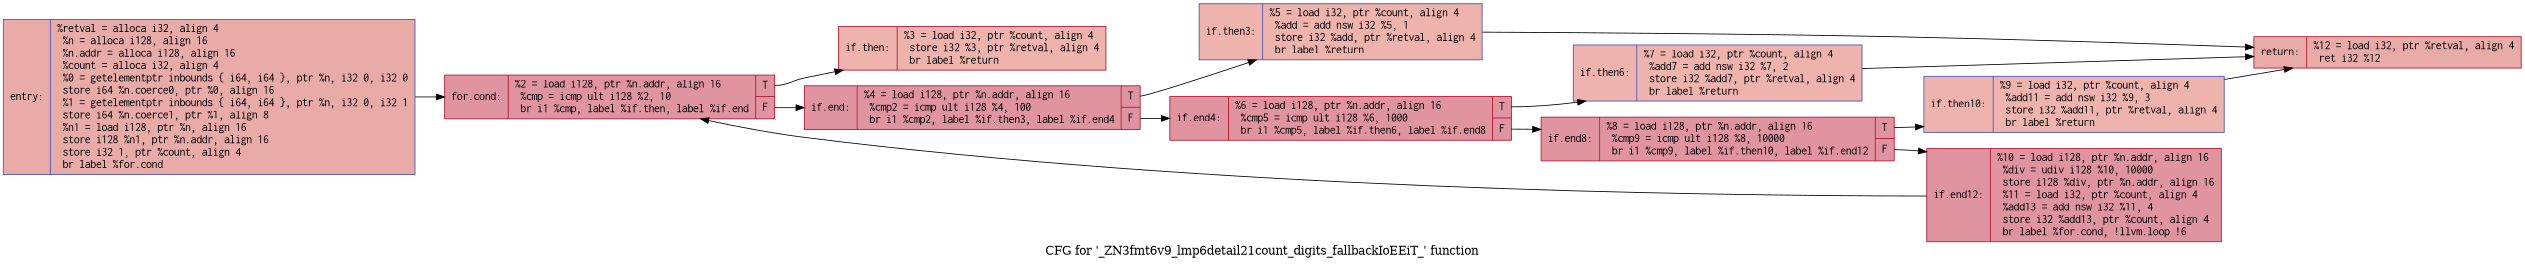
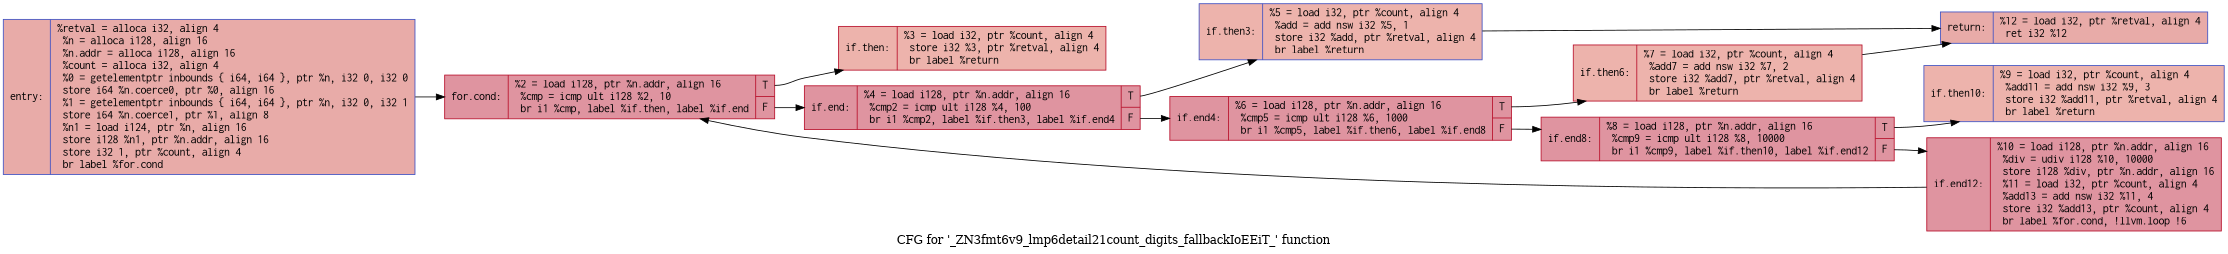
node "return:": color #b70d28ff -> #3d50c3ff
node "if.then6:": color #3d50c3ff -> #b70d28ff
edge "if.then10:" -> "return:": removed
node "entry:": text "%n1 = load i128, ptr %n, align 16" -> "%n1 = load i124, ptr %n, align 16"
